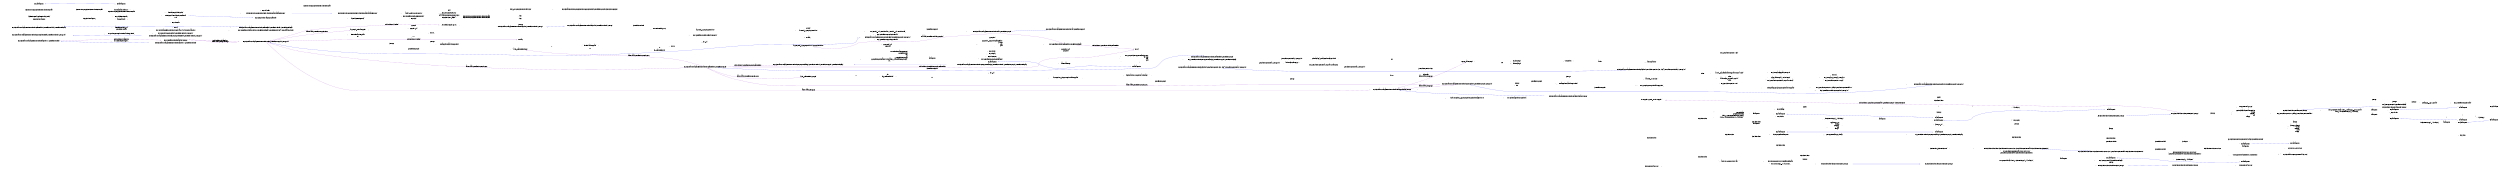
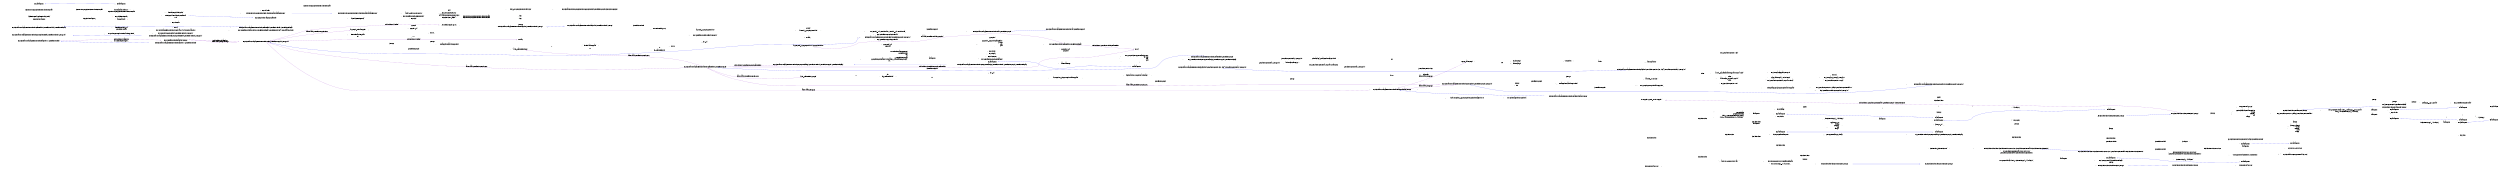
node "var setMethod = propertyInfo.GetSetMethod(true)": label "var setMethod = propertyInfo.GetSetMethod(true)" -> "var setMethod = propertyInfo.GetSetMethod(info)"
